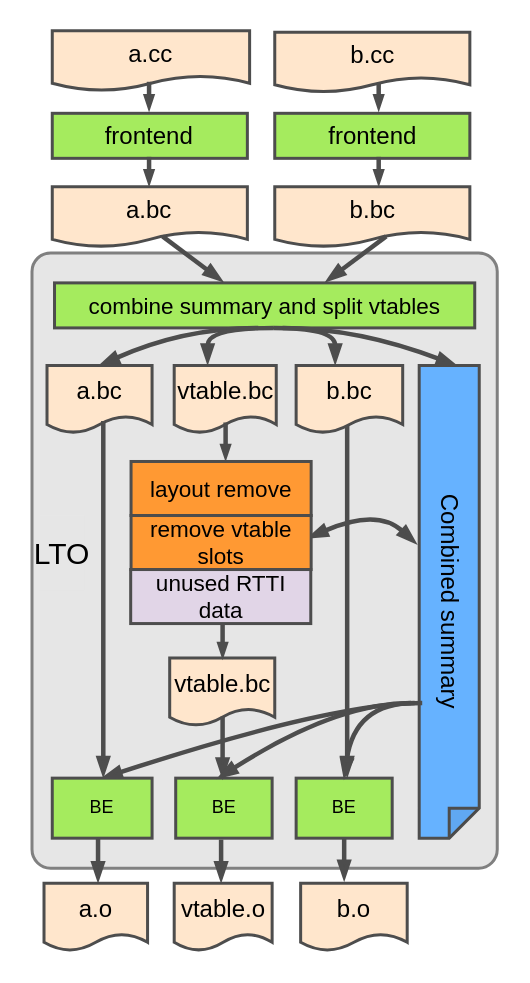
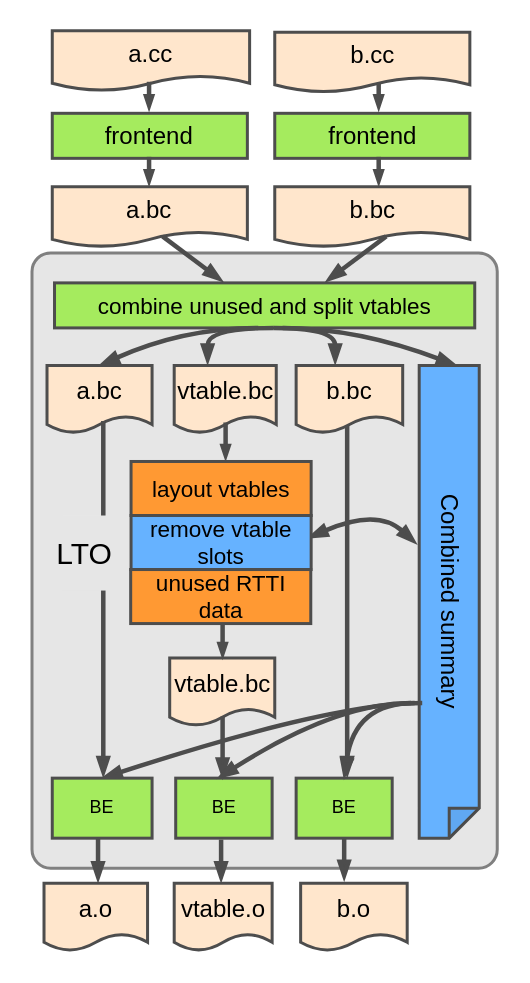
node "combine summary and split vtables": label "combine summary and split vtables" -> "combine unused and split vtables"
node "layout remove": label "layout remove" -> "layout vtables"
node "remove vtable slots": fillcolor #ff9933 -> #66b2ff
node "LTO": moved (62, 553) -> (84, 553)
node "unused RTTI data": fillcolor #e1d5e7 -> #ff9933
